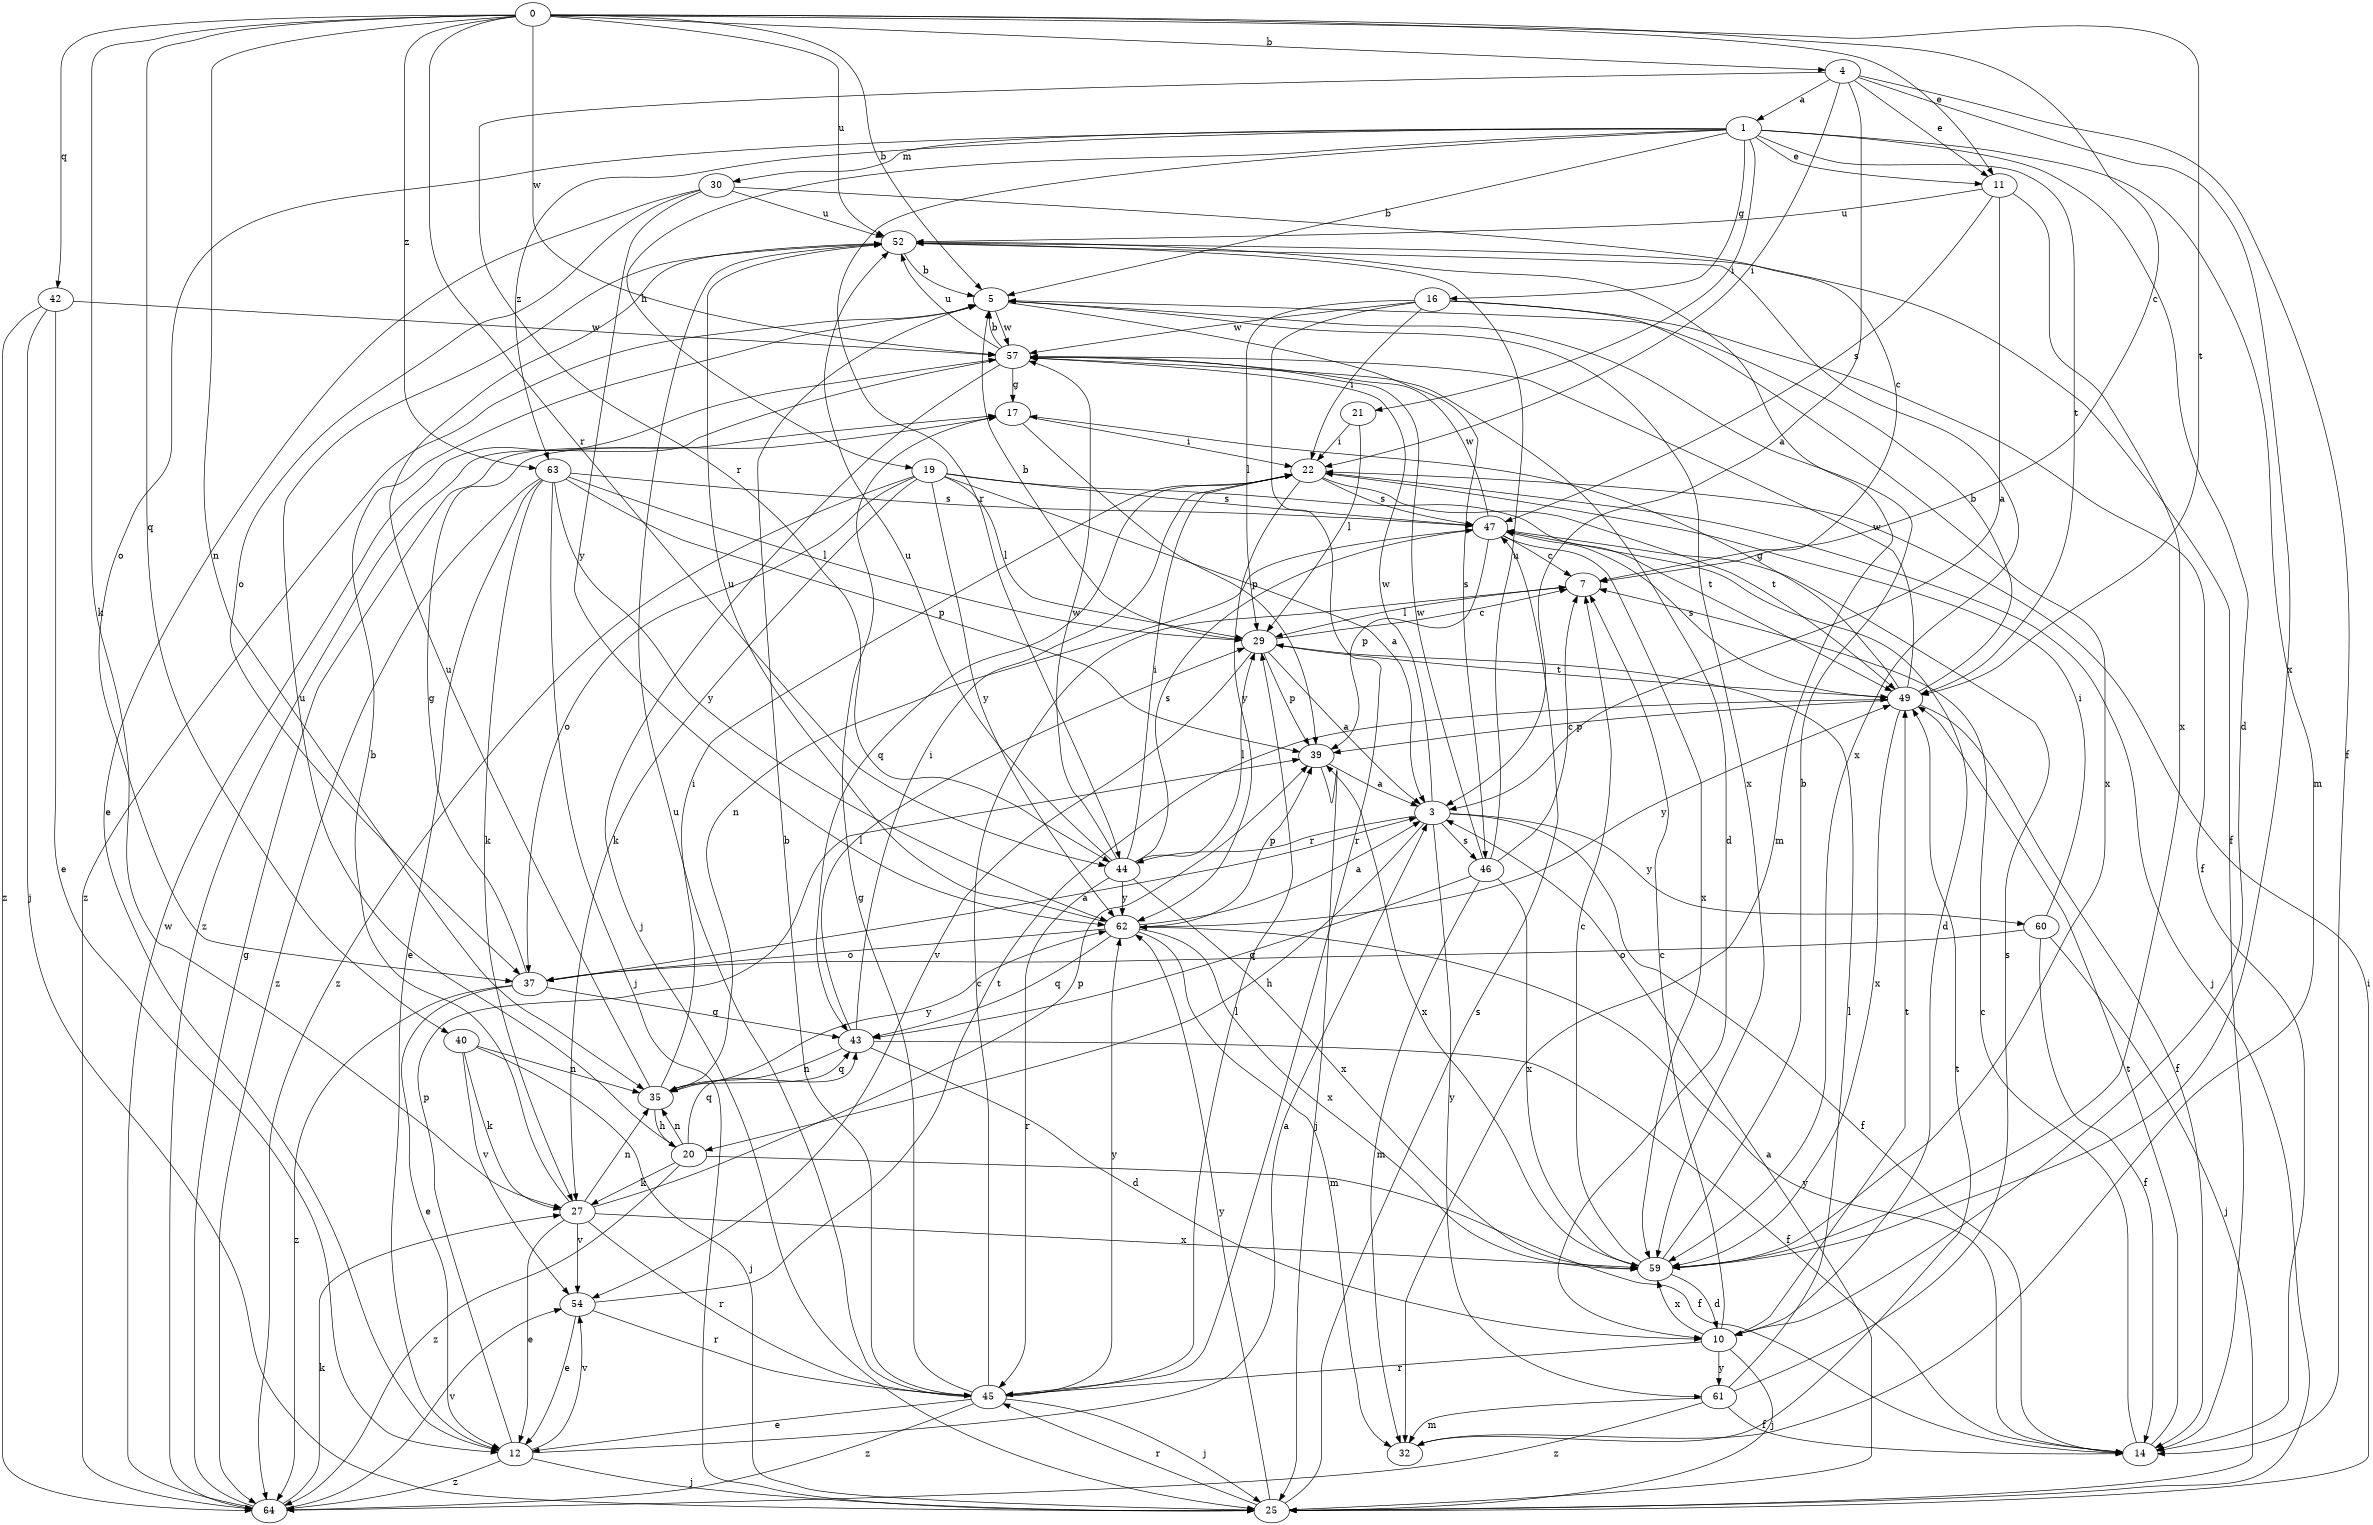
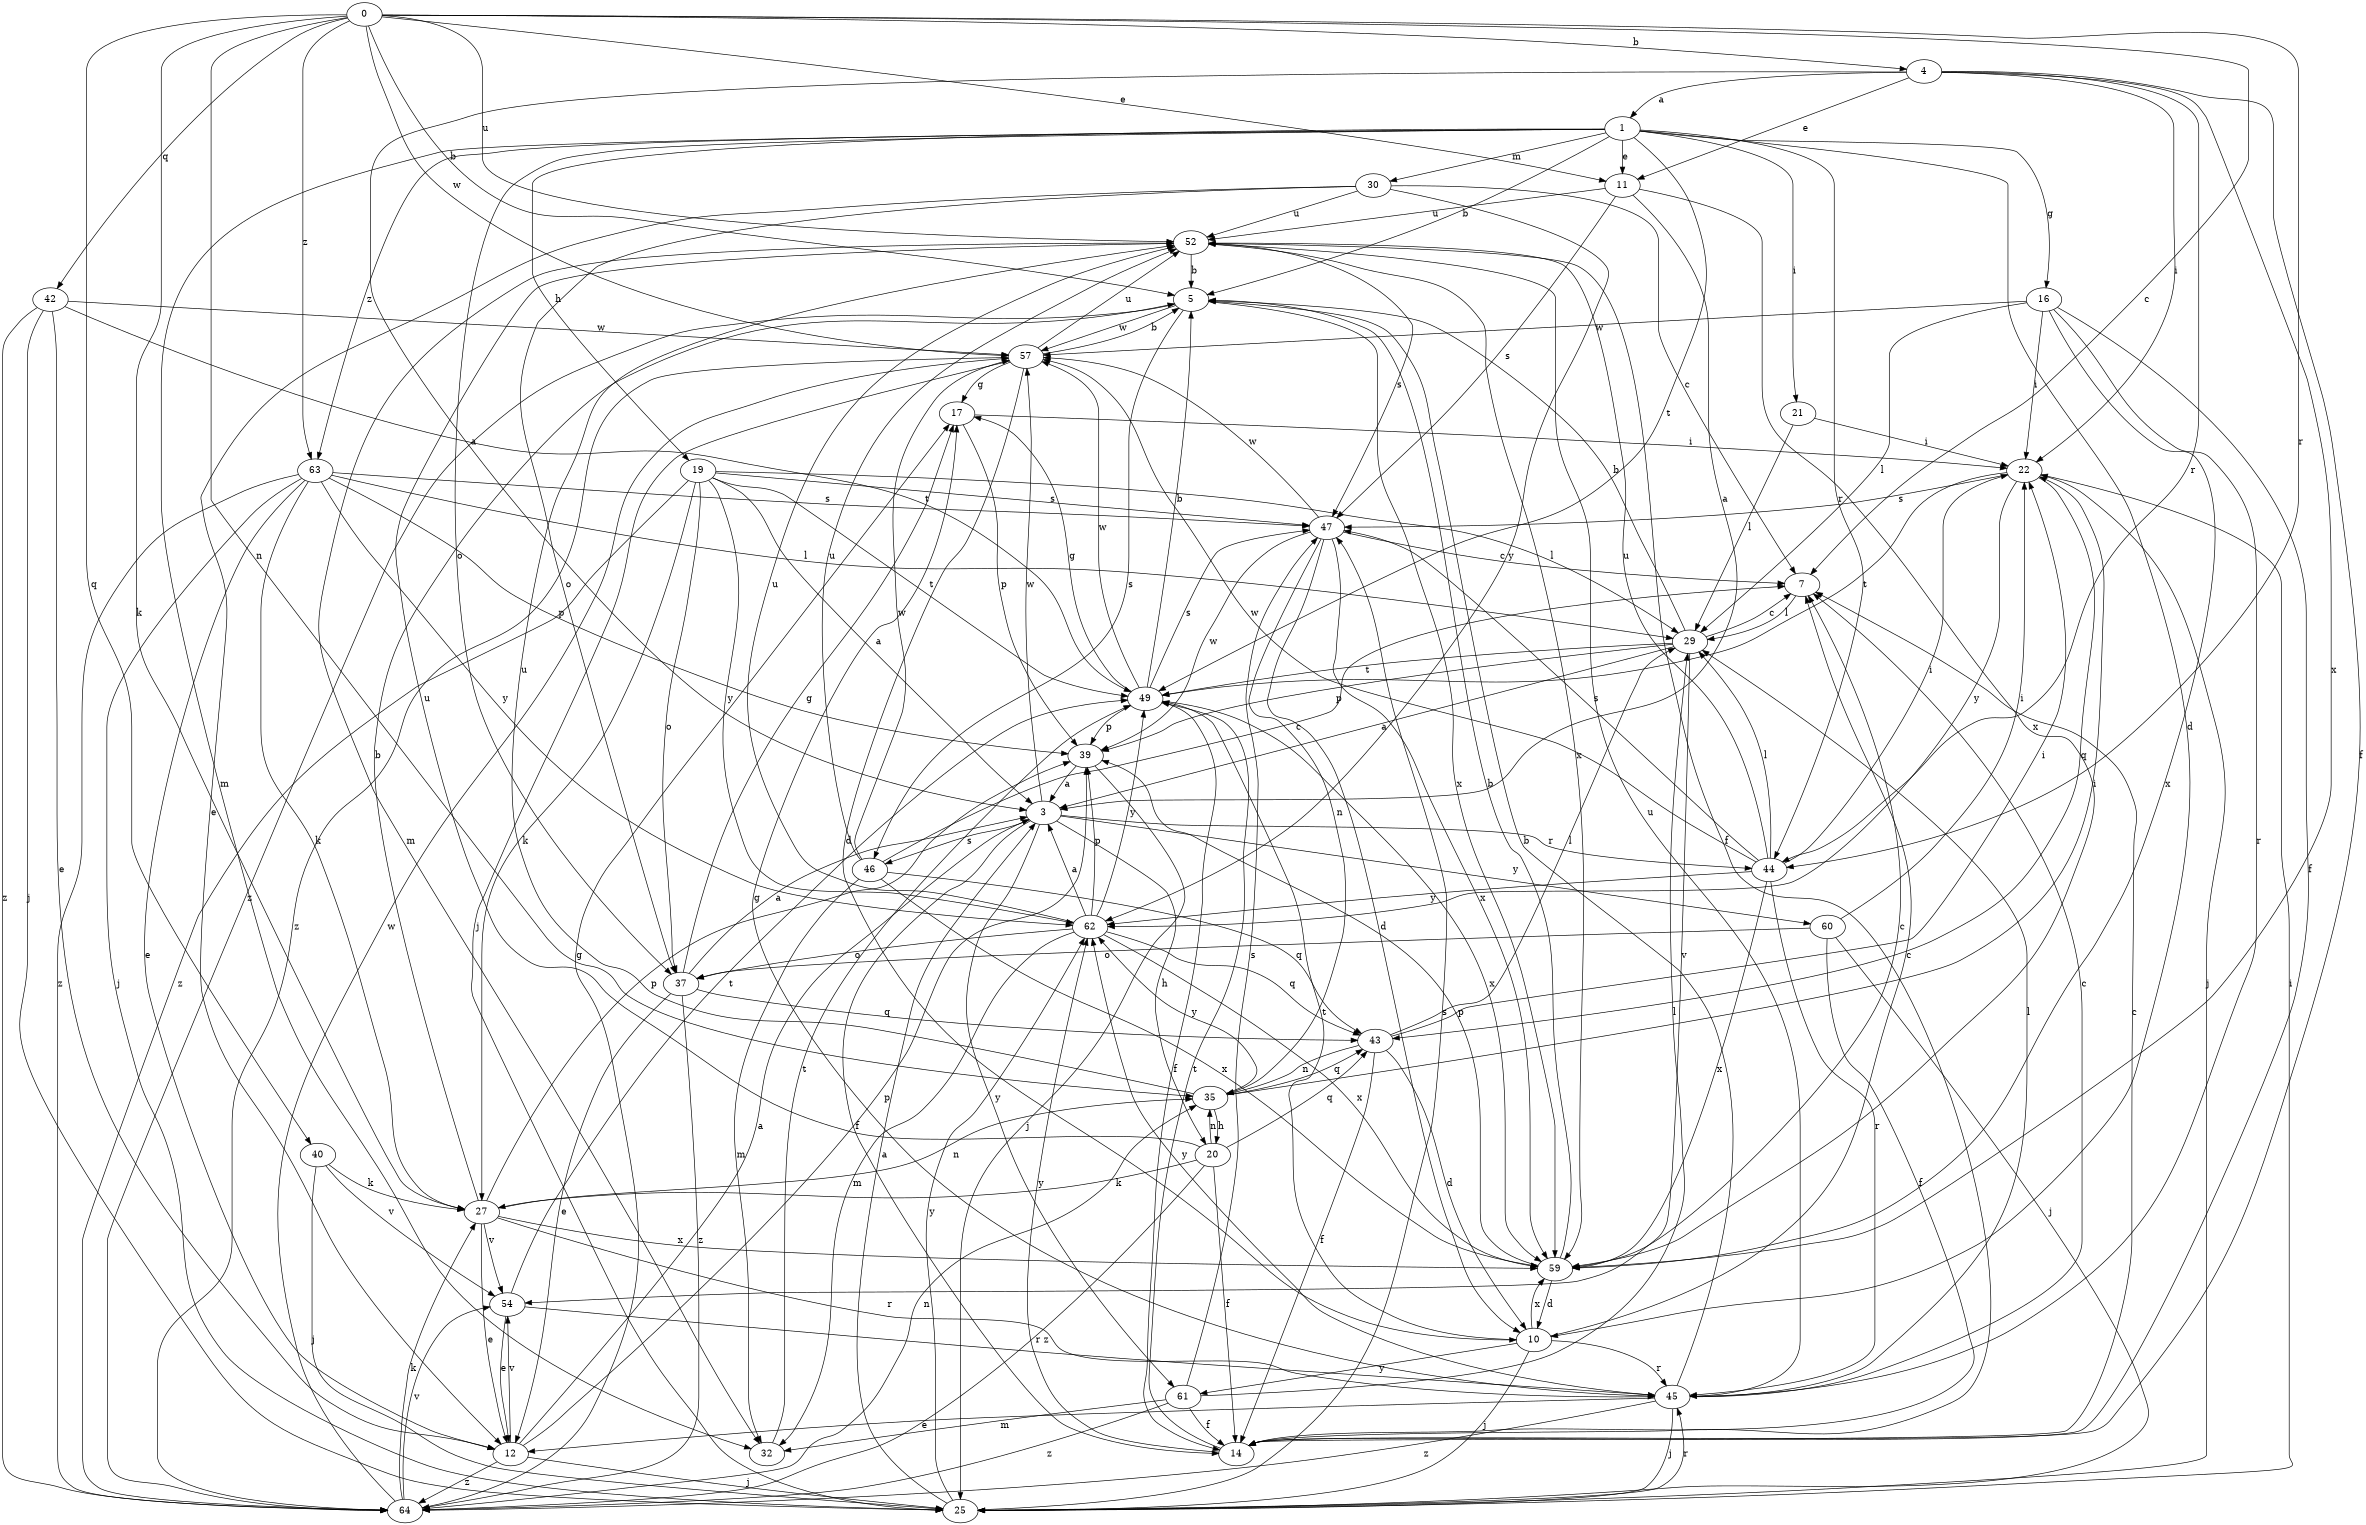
edge "0" -> "49": now "42" -> "49"
edge "52" -> "47": added, label "s"
edge "47" -> "39": label "p" -> "w"
edge "59" -> "39": label "x" -> "p"
edge "40" -> "35": now "64" -> "35"
